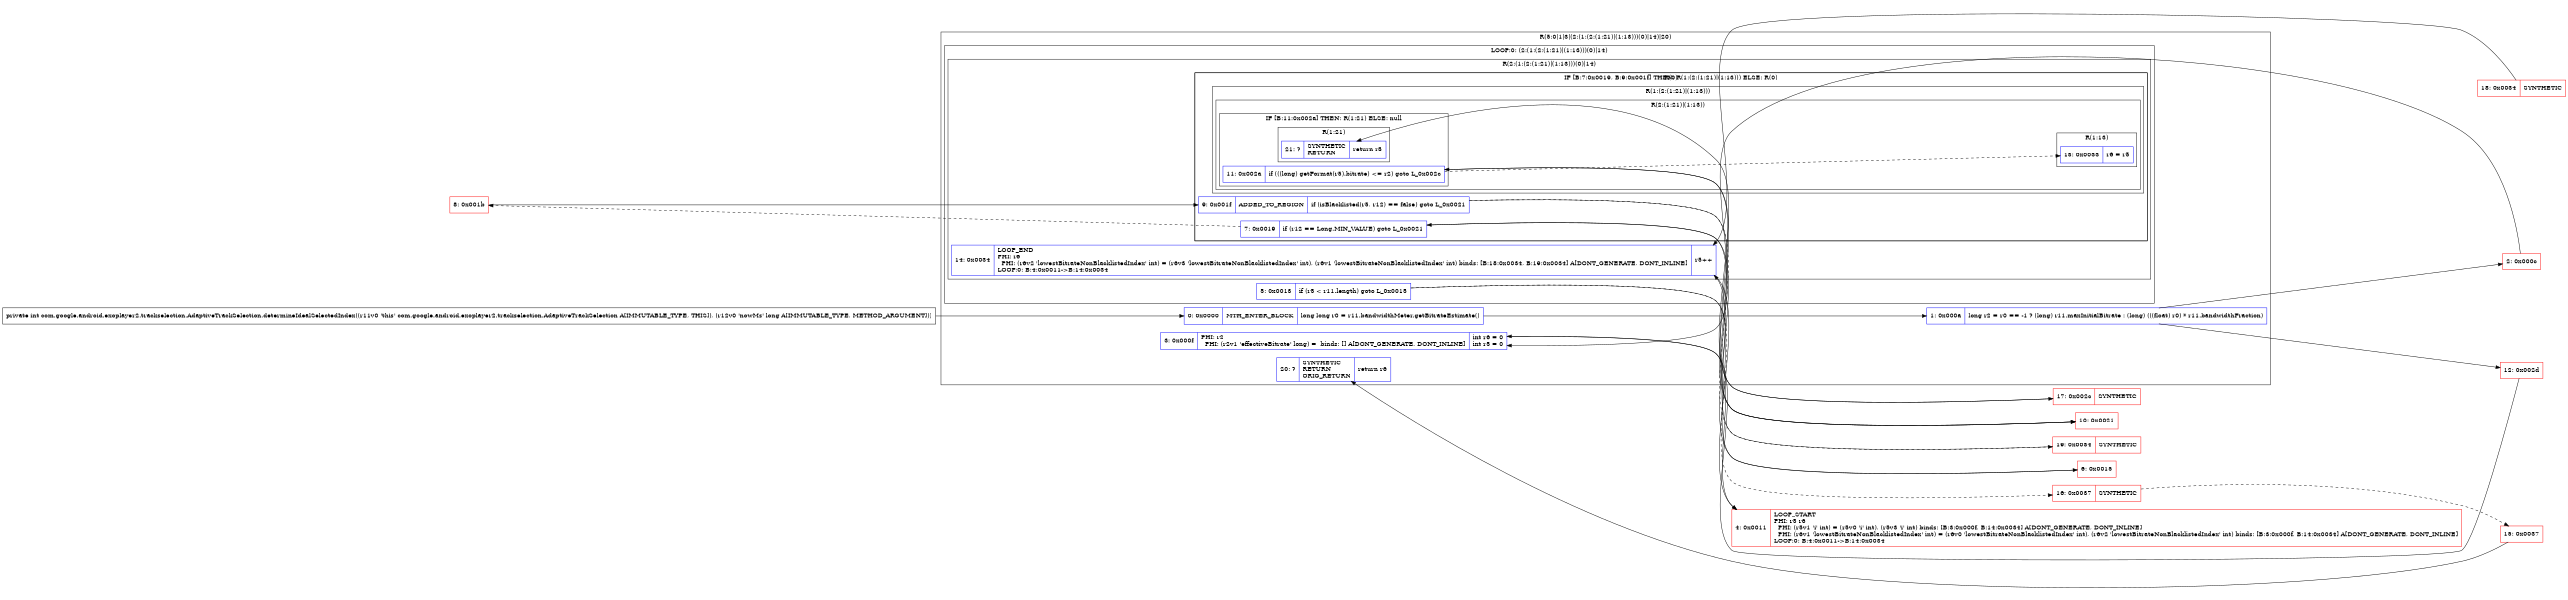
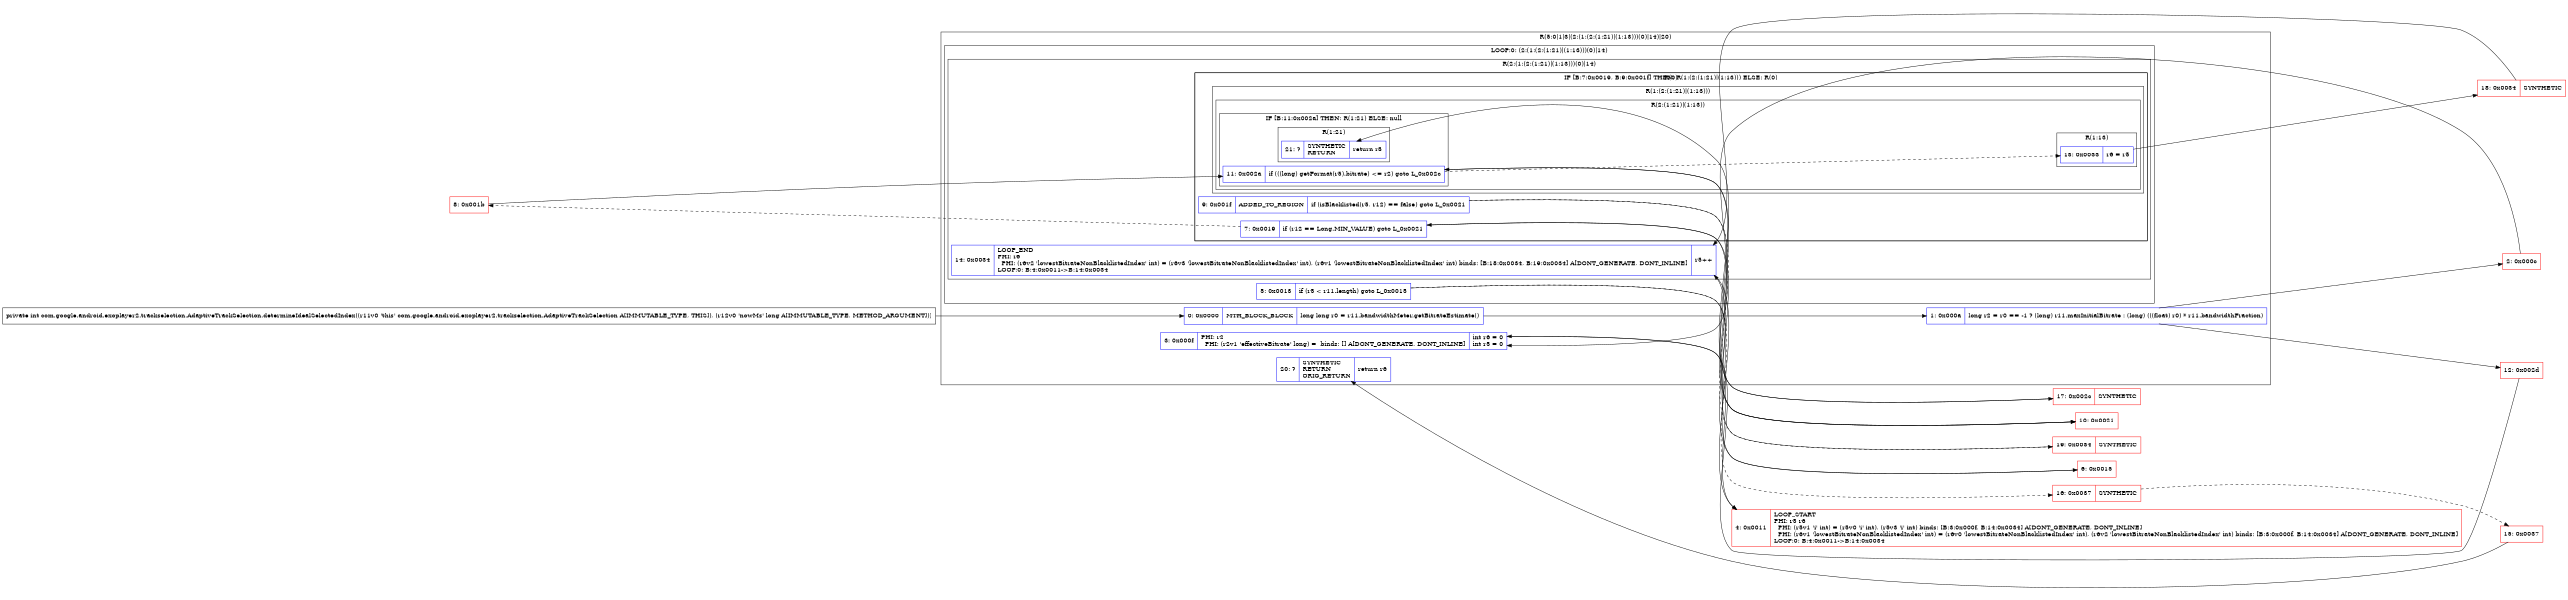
edge "13: 0x0033" -> "18: 0x0034": added
edge "8: 0x001b" -> "9: 0x001f": now "8: 0x001b" -> "11: 0x002a"
node "0: 0x0000": text "MTH_ENTER_BLOCK" -> "MTH_BLOCK_BLOCK"
